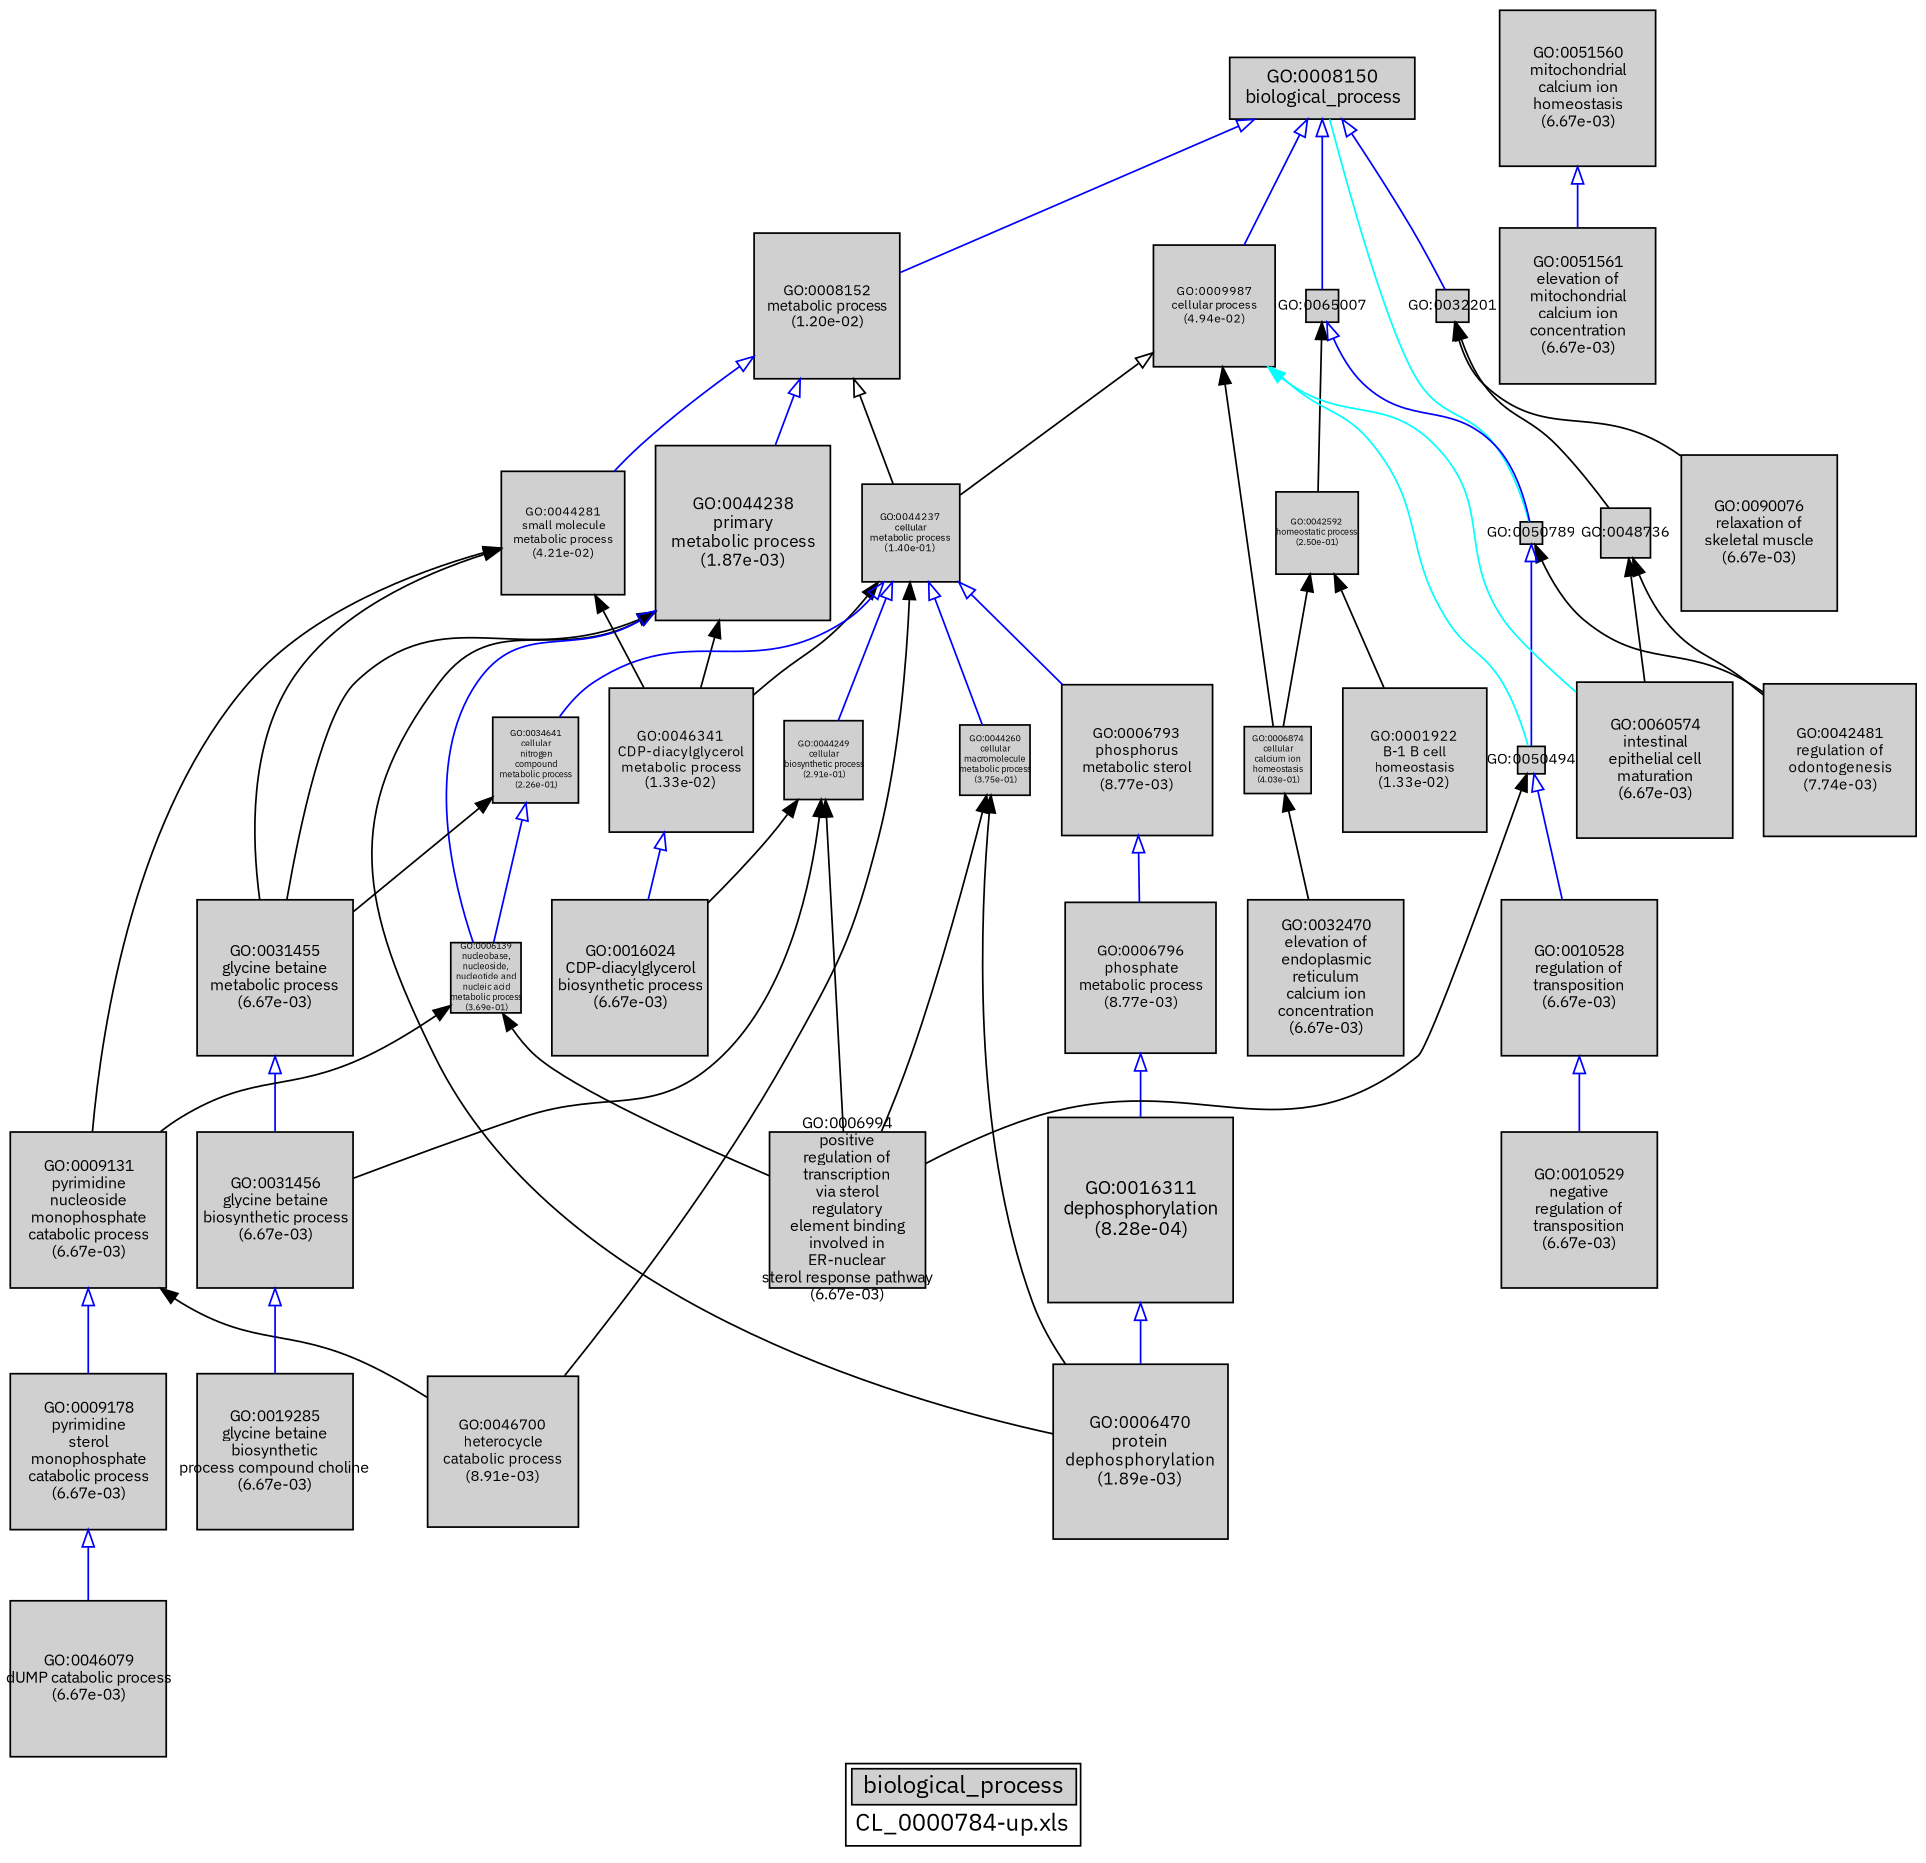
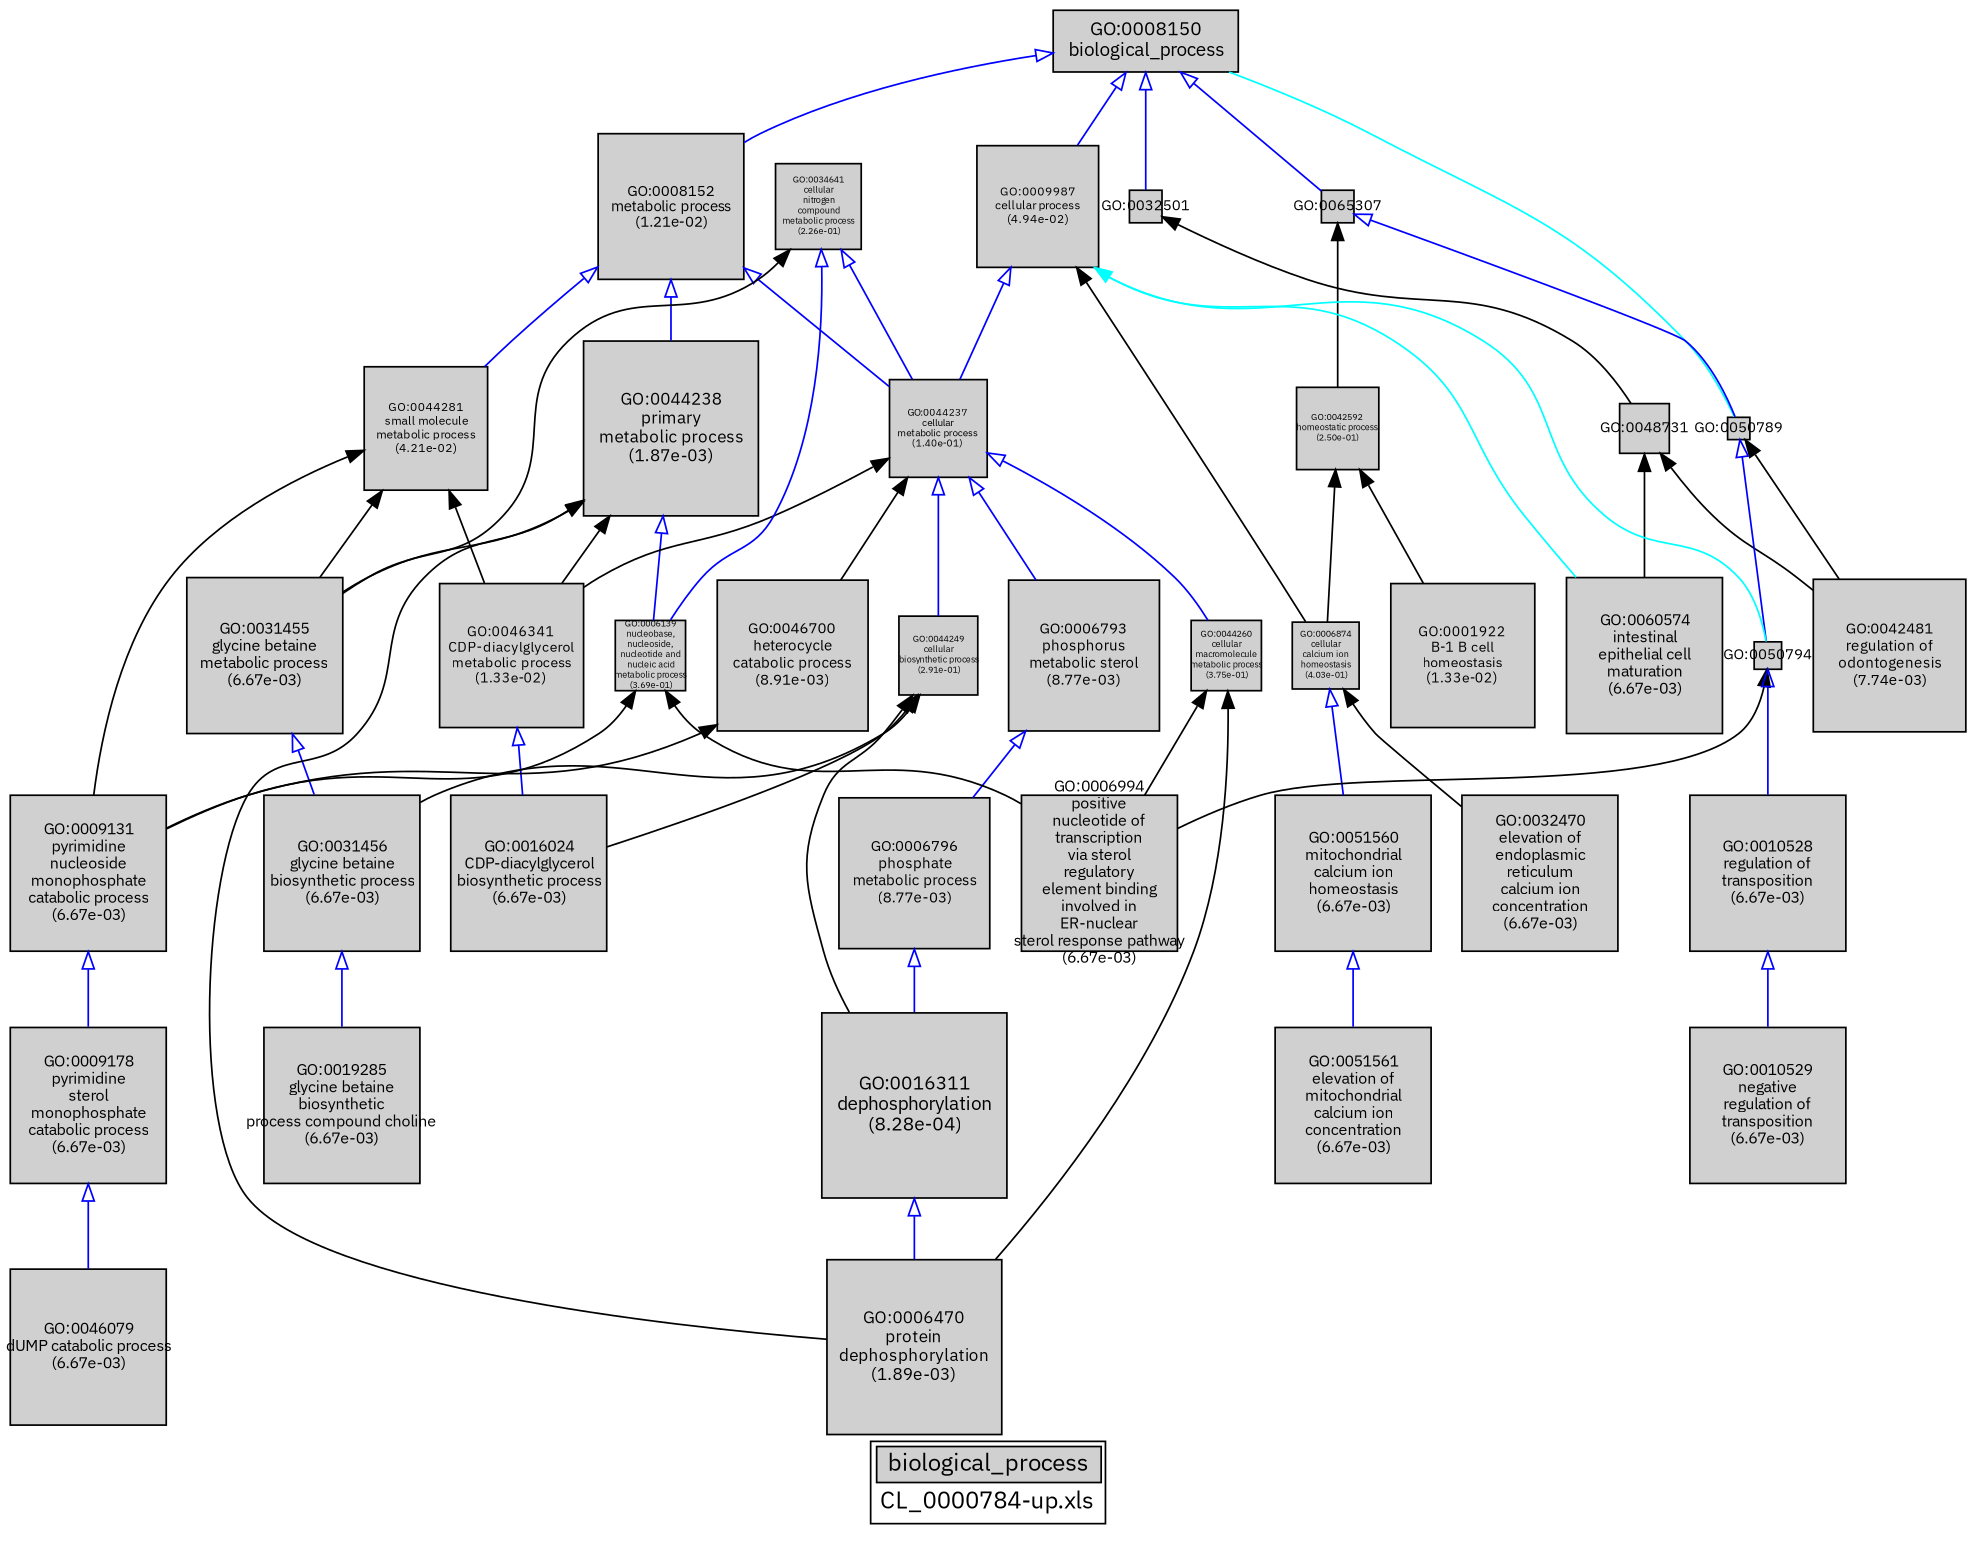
node "GO:0065007": label "GO:0065007" -> "GO:0065307"
node "GO:0032201": label "GO:0032201" -> "GO:0032501"
node "GO:0008152": text "(1.20e-02)" -> "(1.21e-02)"
edge "GO:0044237" -> "GO:0009987": color black -> blue
edge "GO:0044237" -> "GO:0008152": color black -> blue
node "GO:0048736": label "GO:0048736" -> "GO:0048731"
node "GO:0090076": removed
edge "GO:0034641" -> "GO:0044237": reversed
edge "GO:0051560" -> "GO:0006874": added
node "GO:0050494": label "GO:0050494" -> "GO:0050794"
edge "GO:0006994" -> "GO:0044249": now "GO:0016311" -> "GO:0044249"
node "GO:0006994": text "regulation of" -> "nucleotide of"
edge "GO:0046700" -> "GO:0009131": reversed
